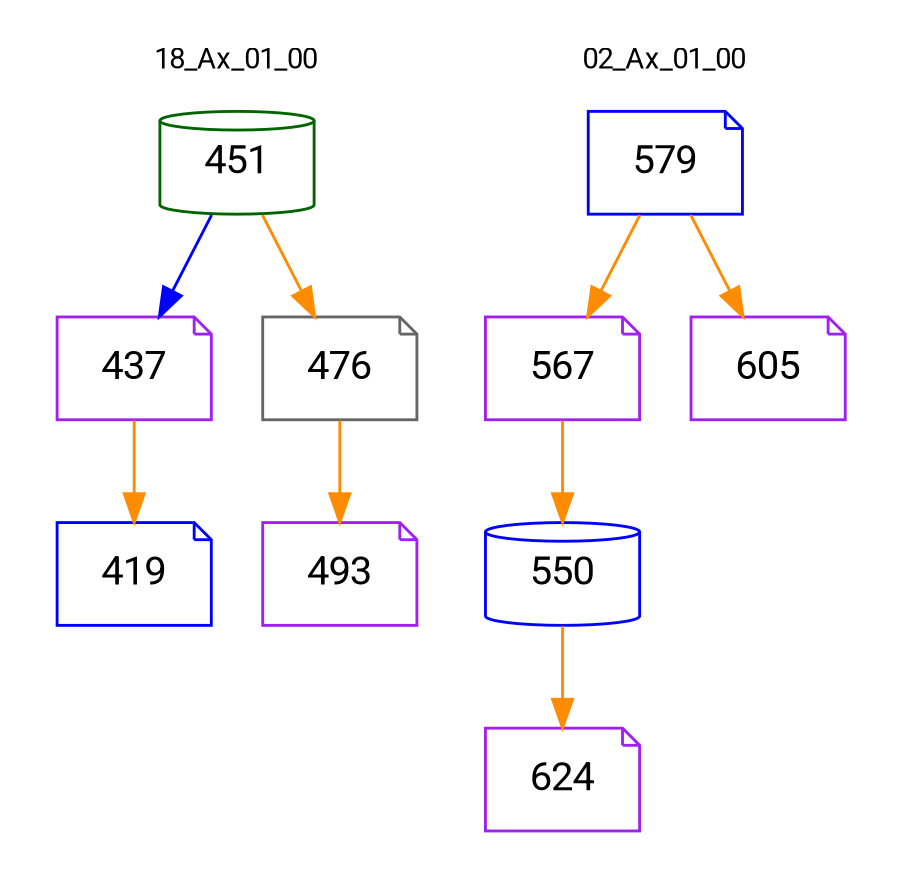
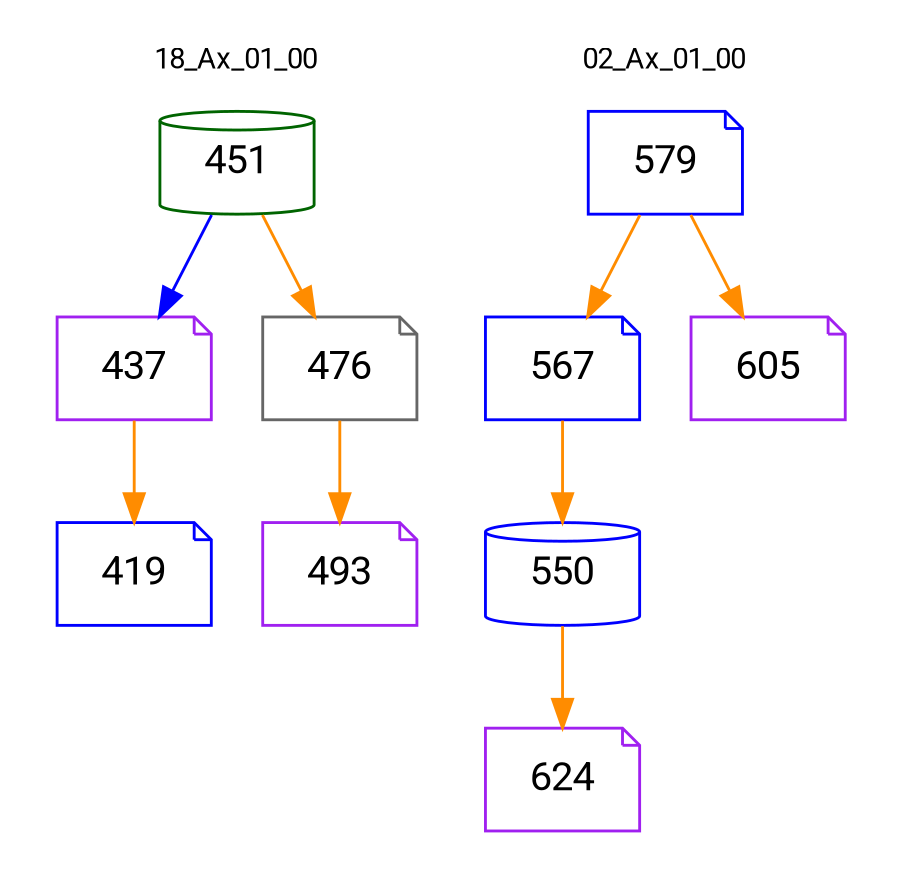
node "567": color purple -> blue
